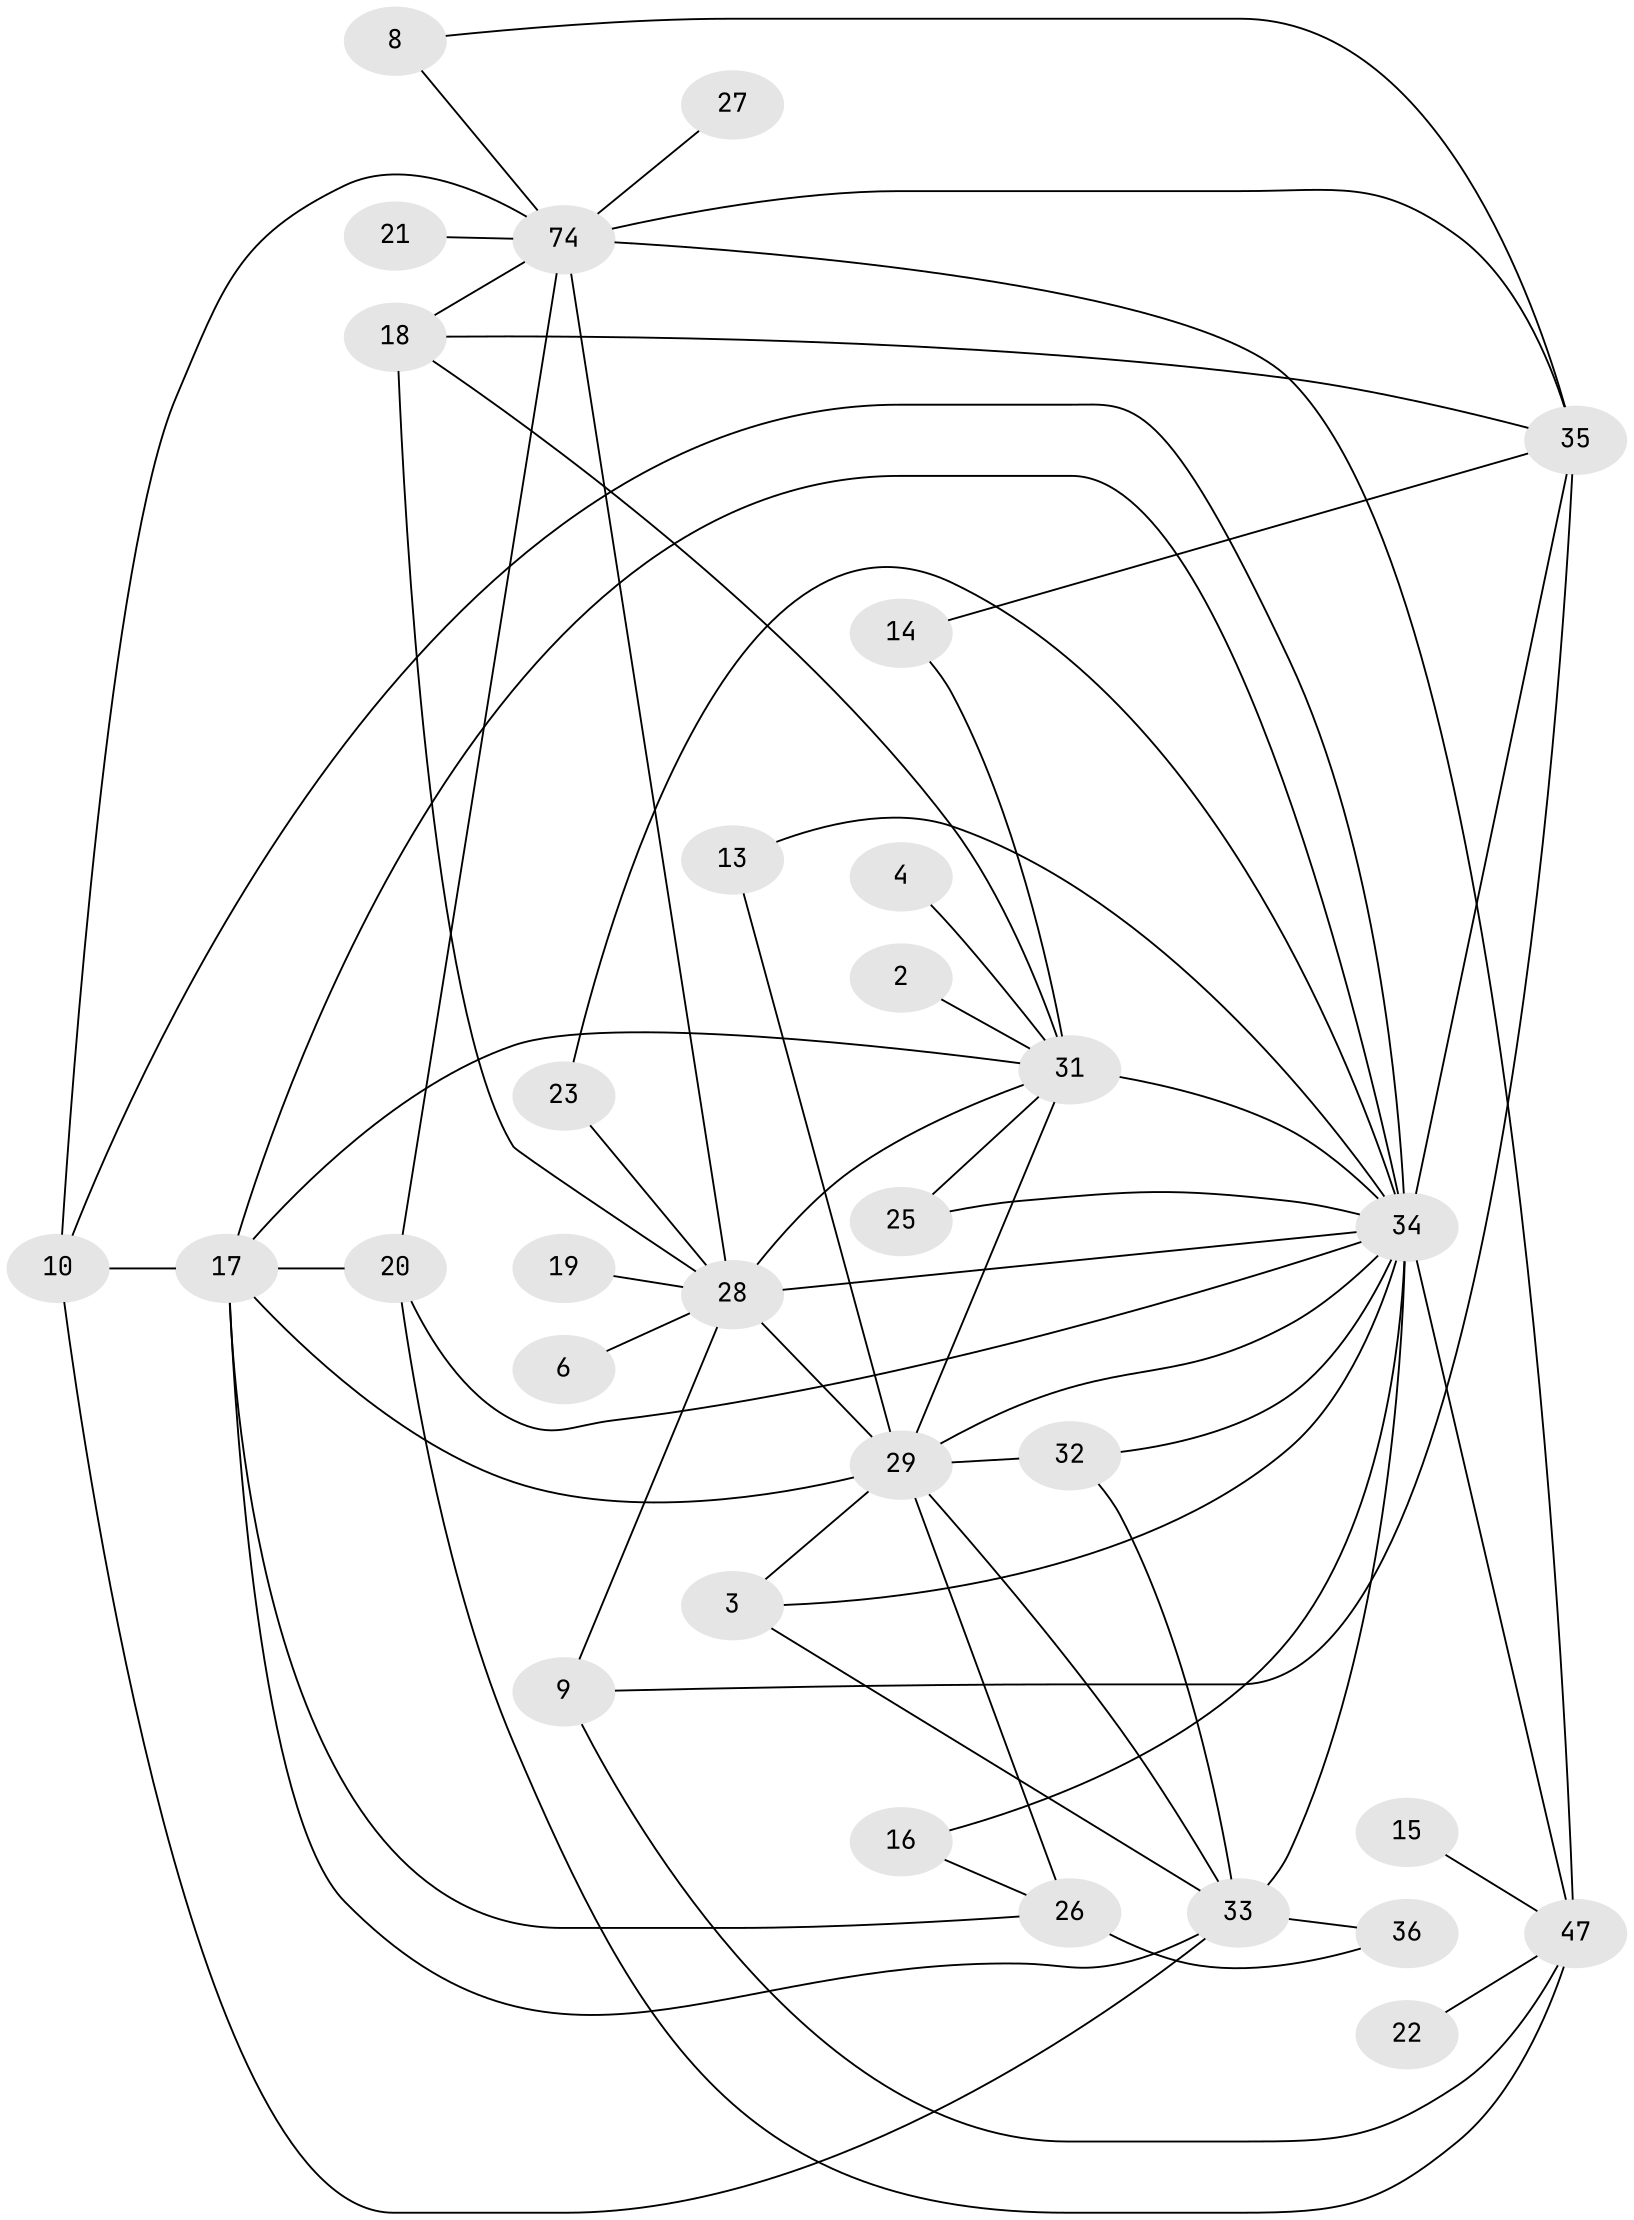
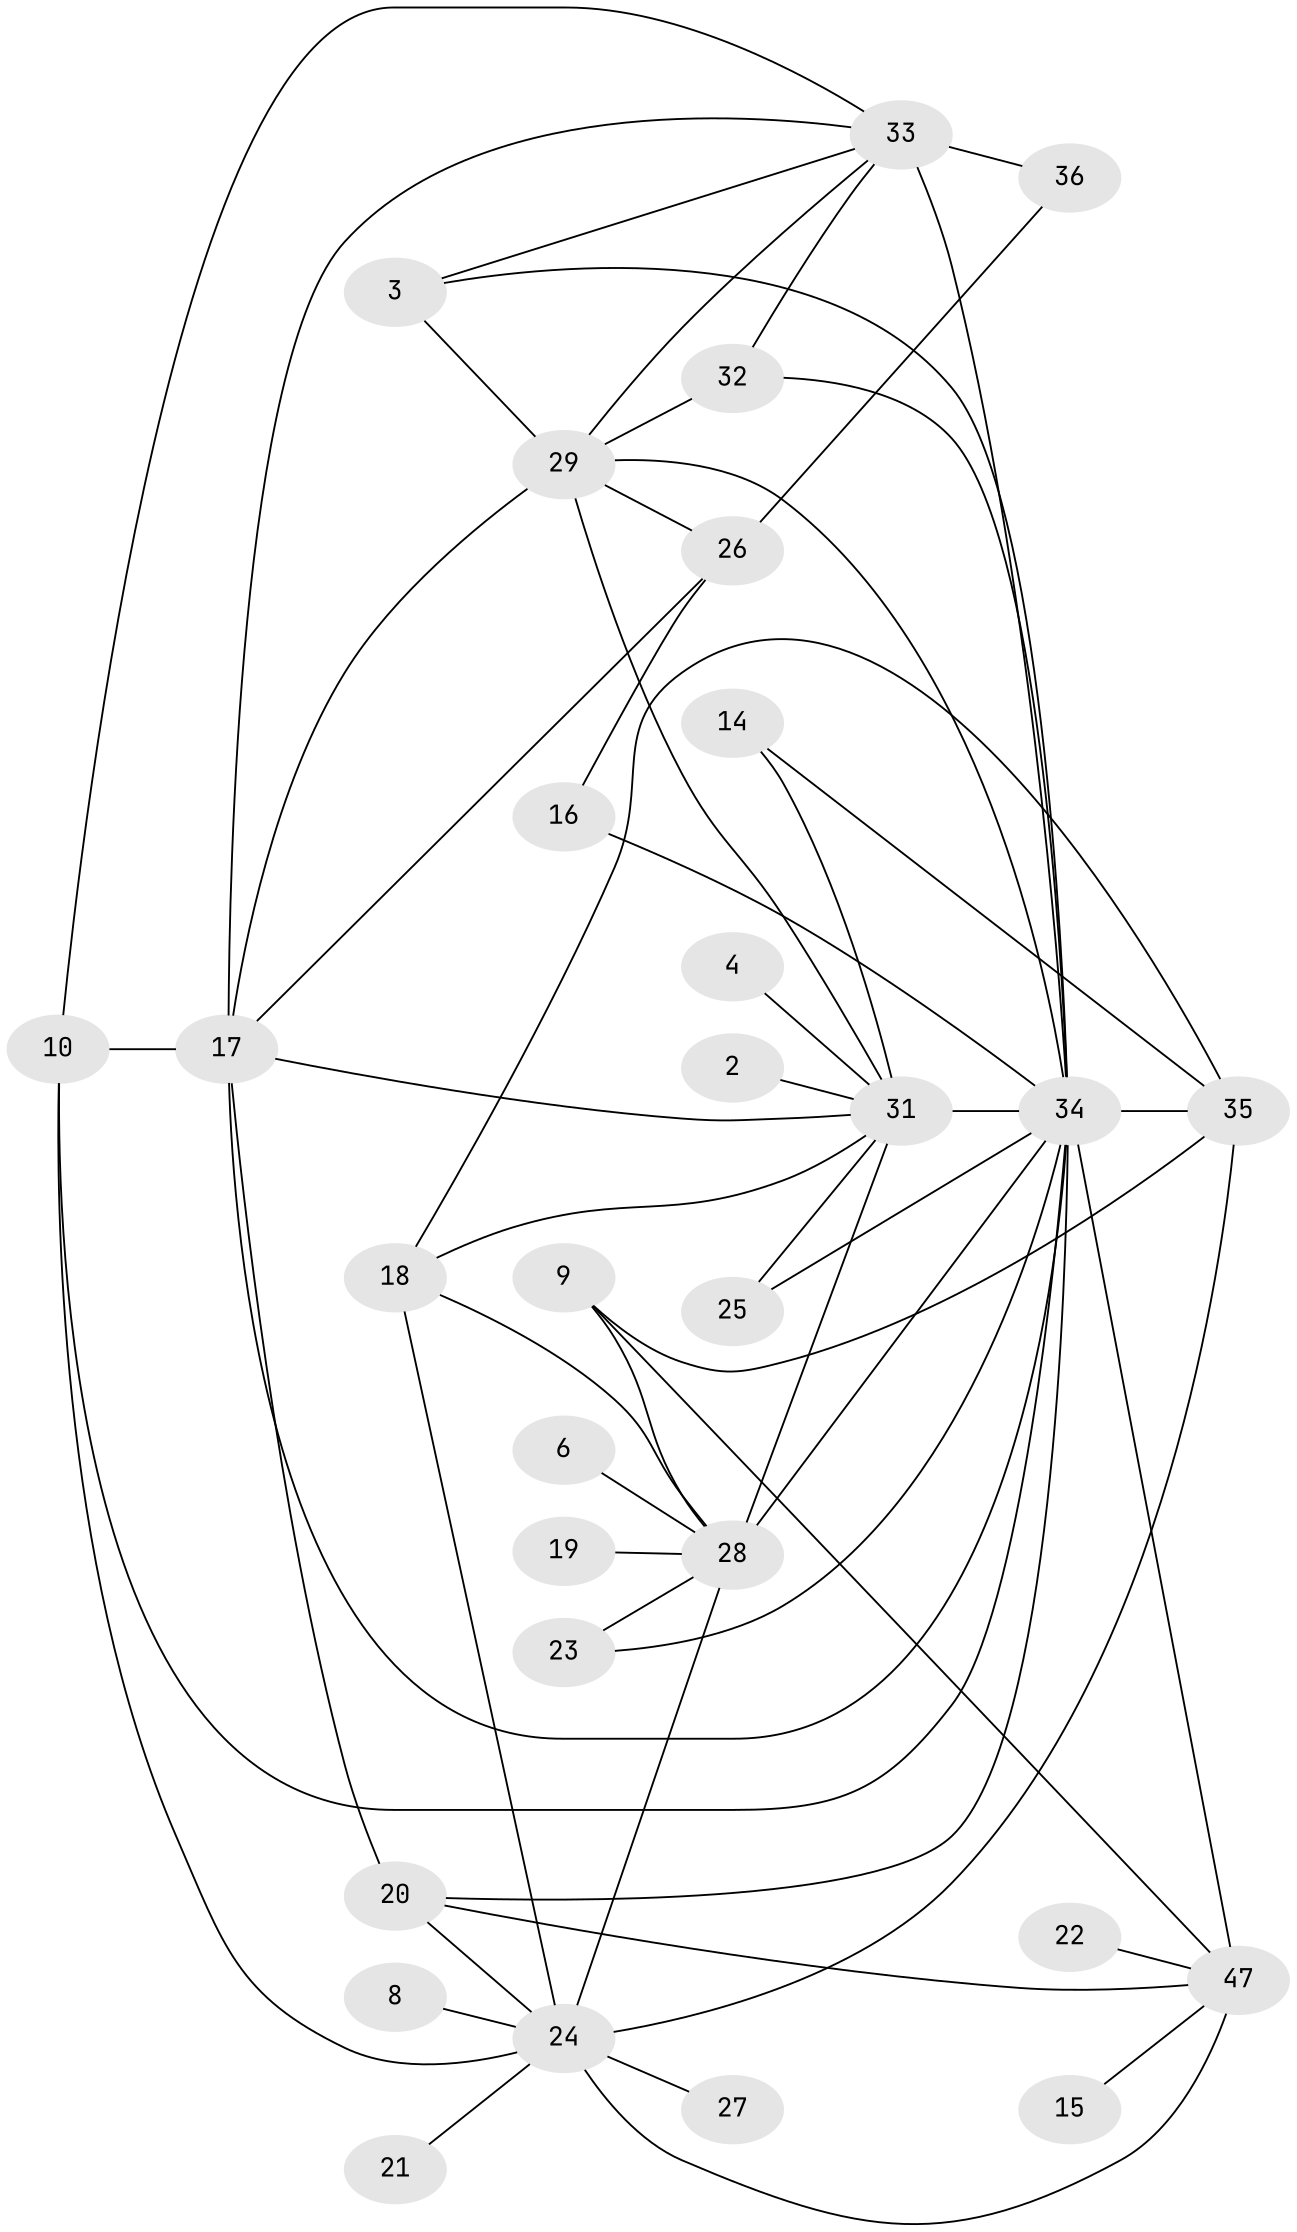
edge "8" -- "35": removed
node "74": label "74" -> "24"
node "13": removed
edge "28" -- "29": removed
